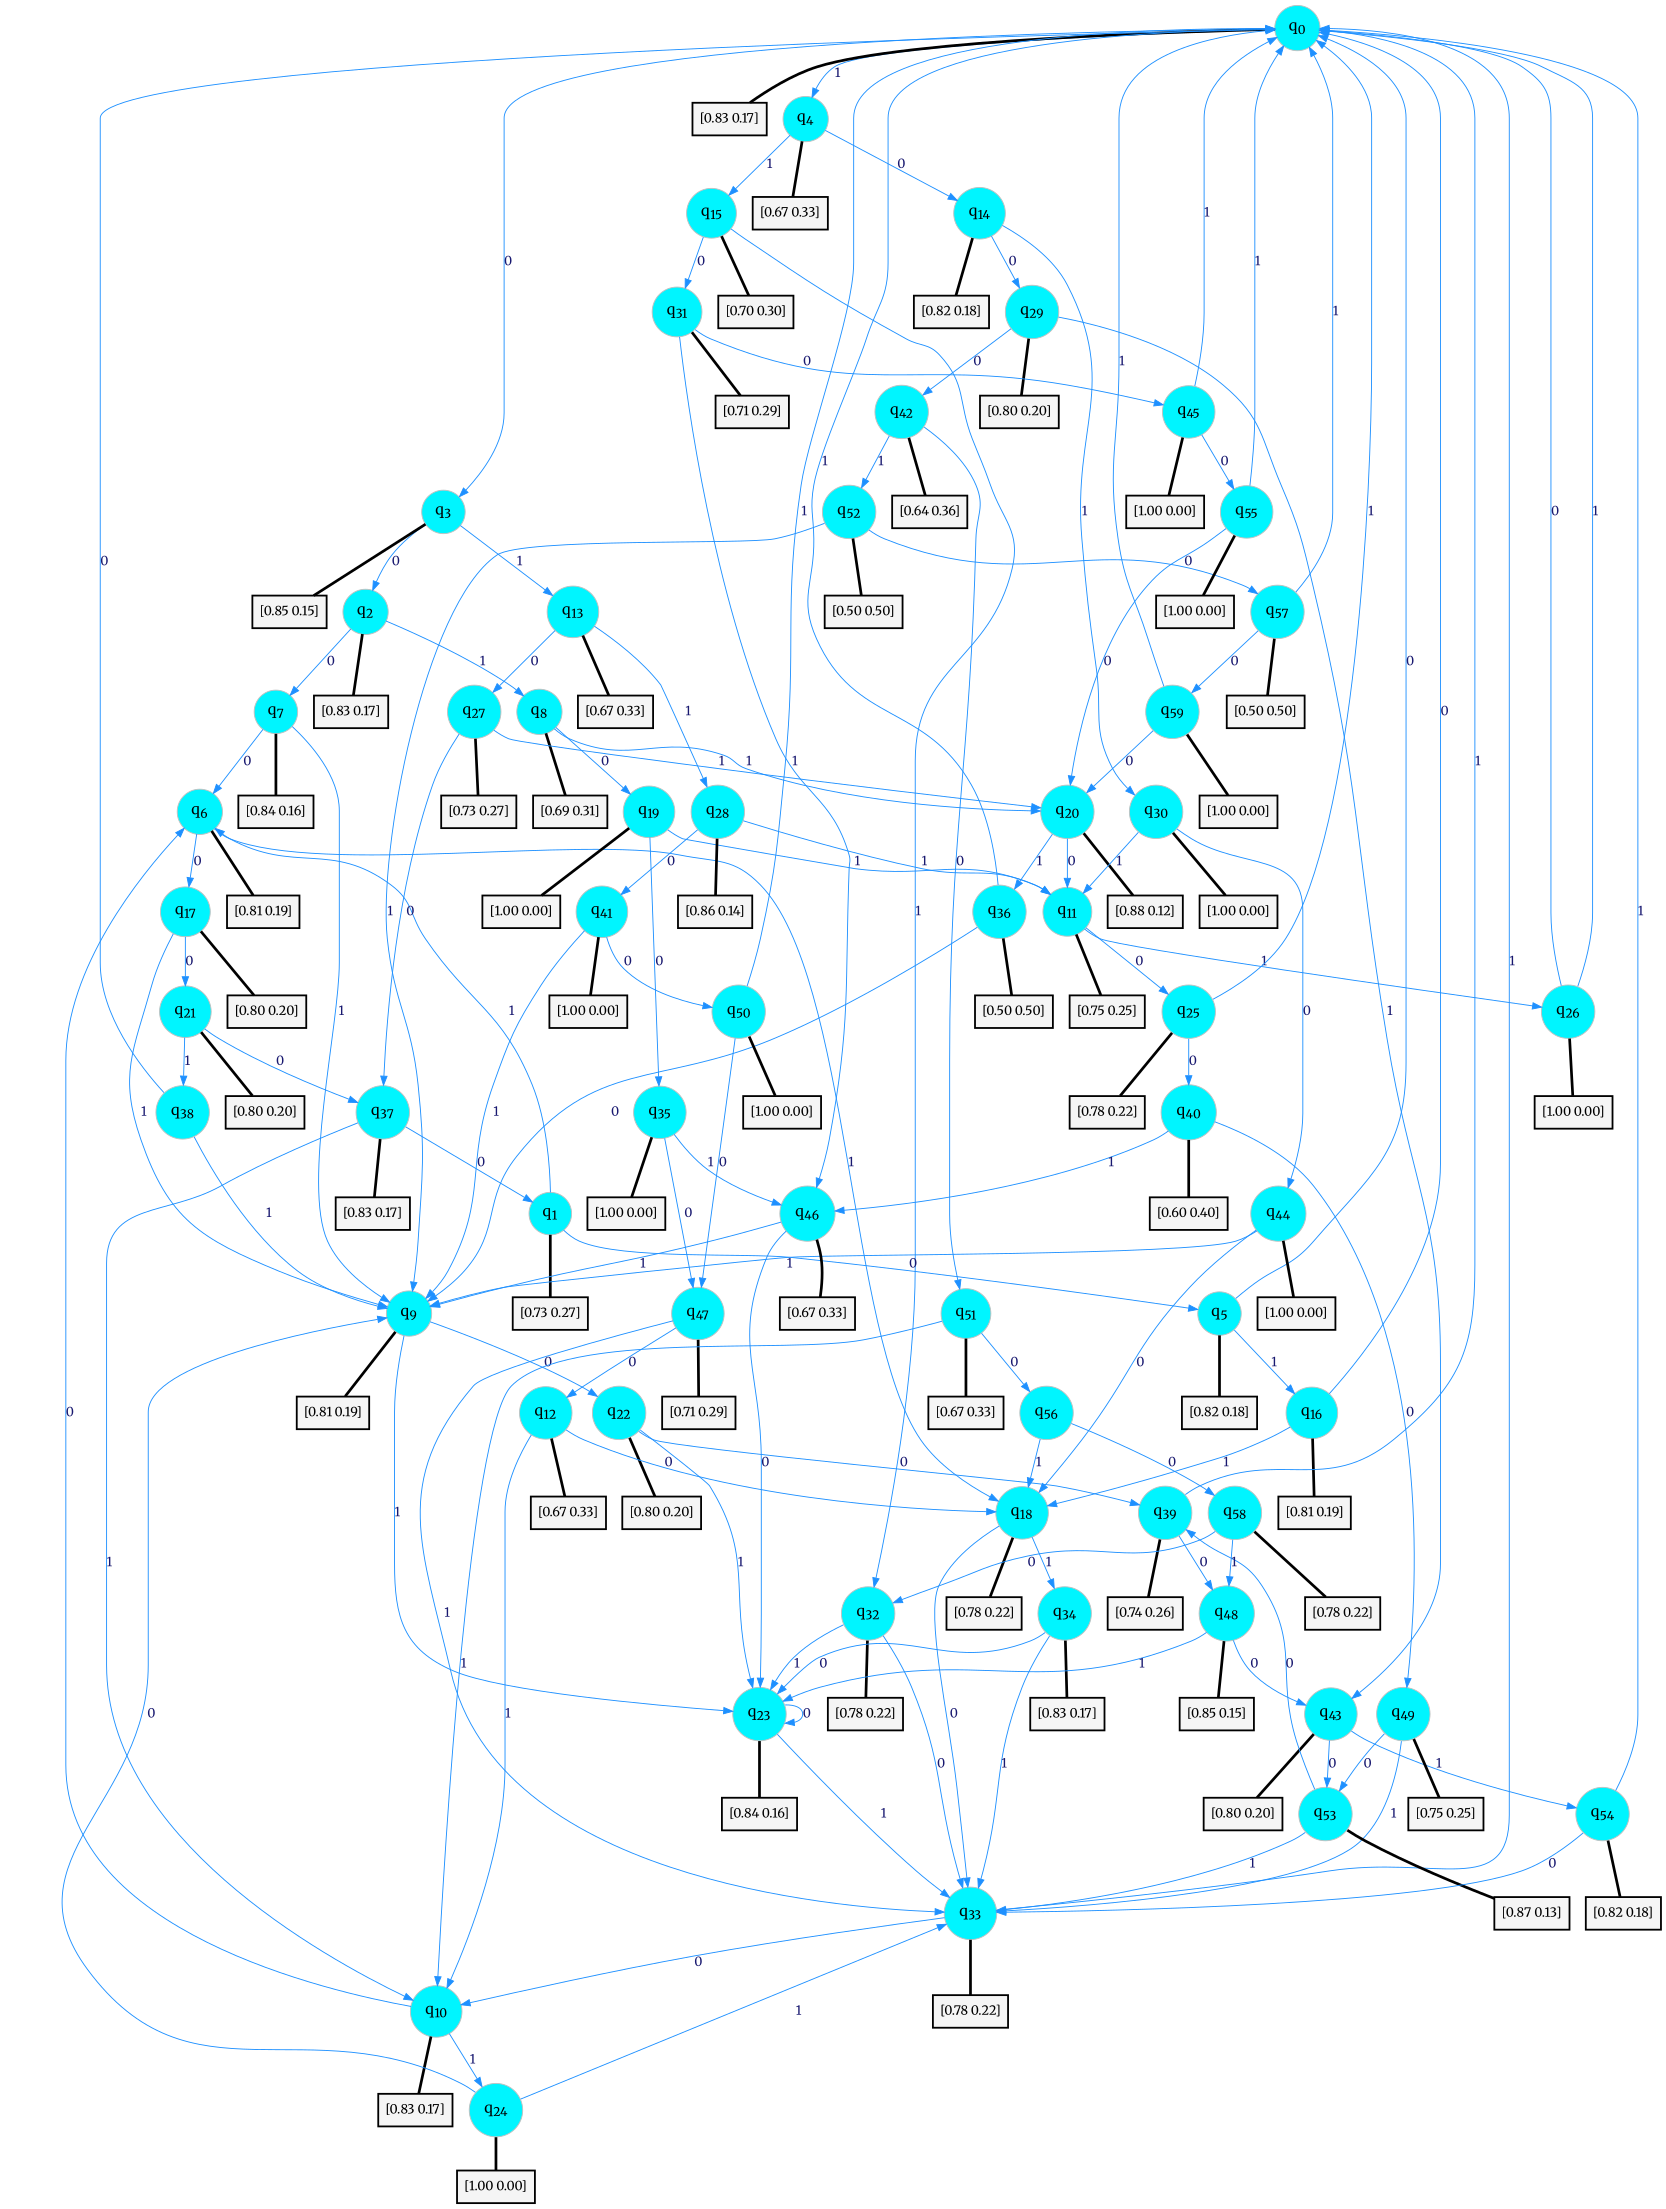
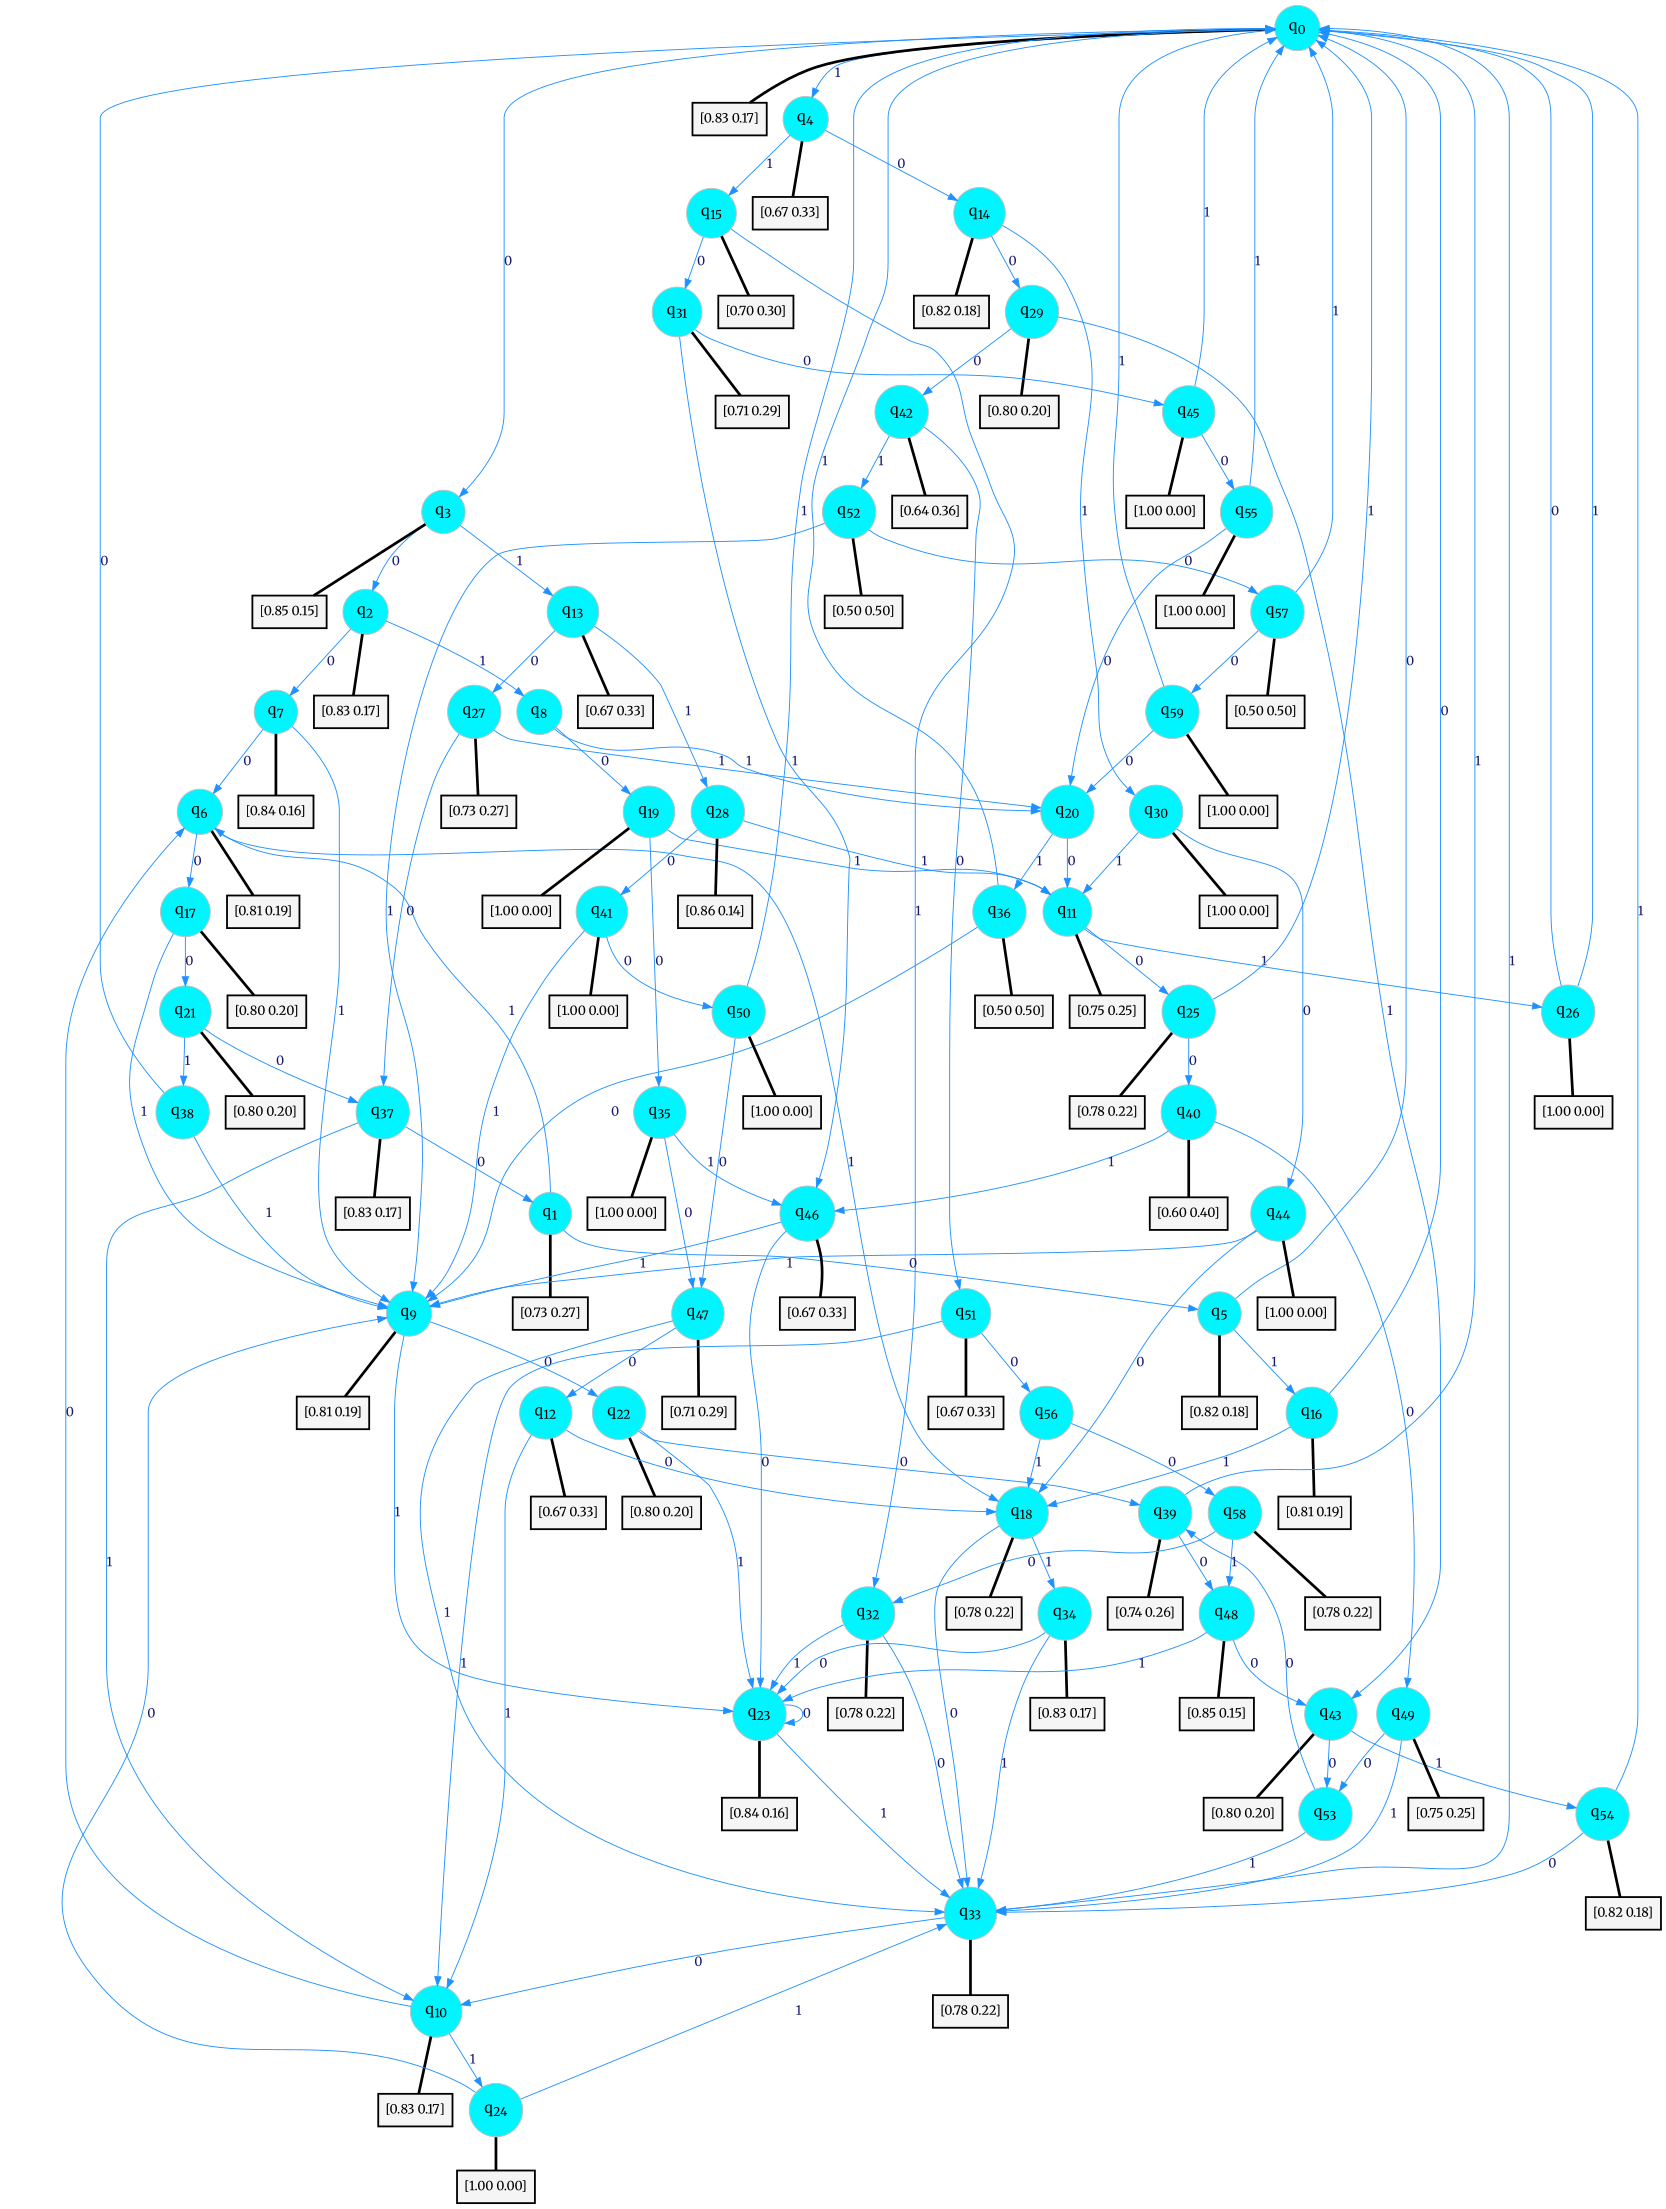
node "[0.69 0.31]": removed
node "[0.88 0.12]": removed
node "[0.87 0.13]": removed
